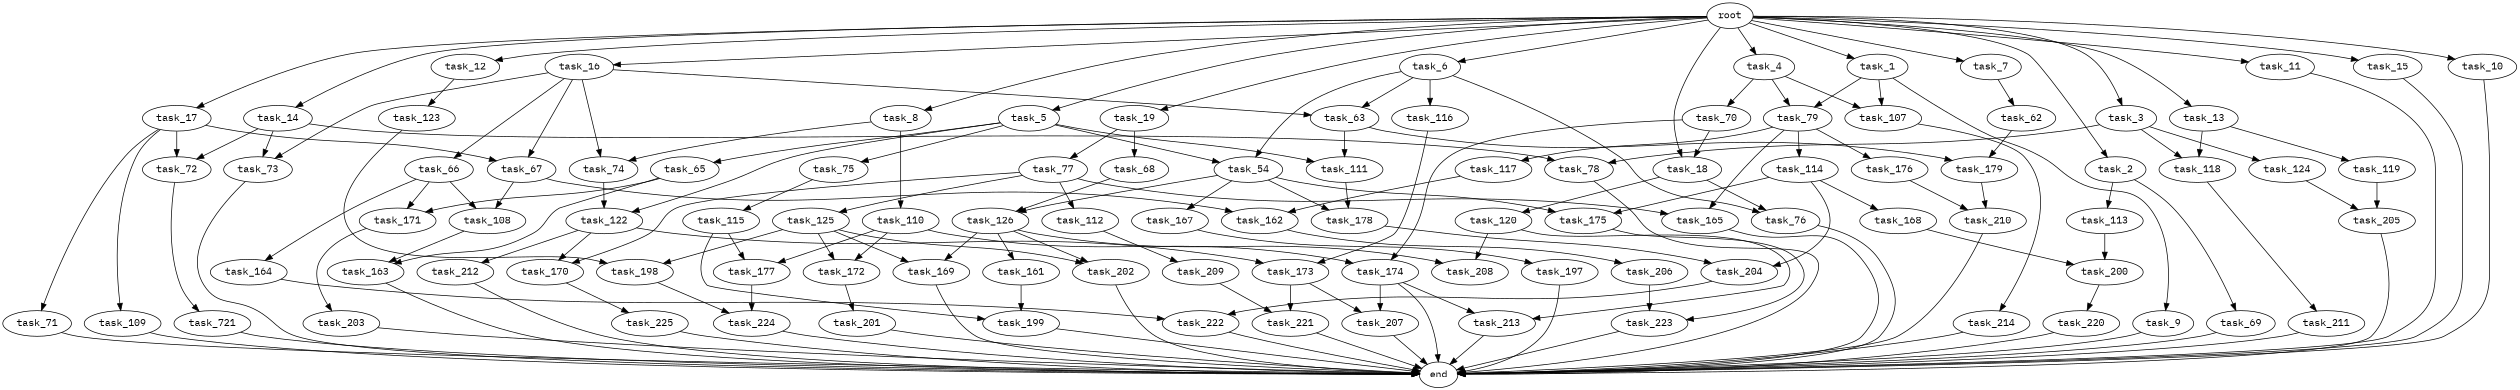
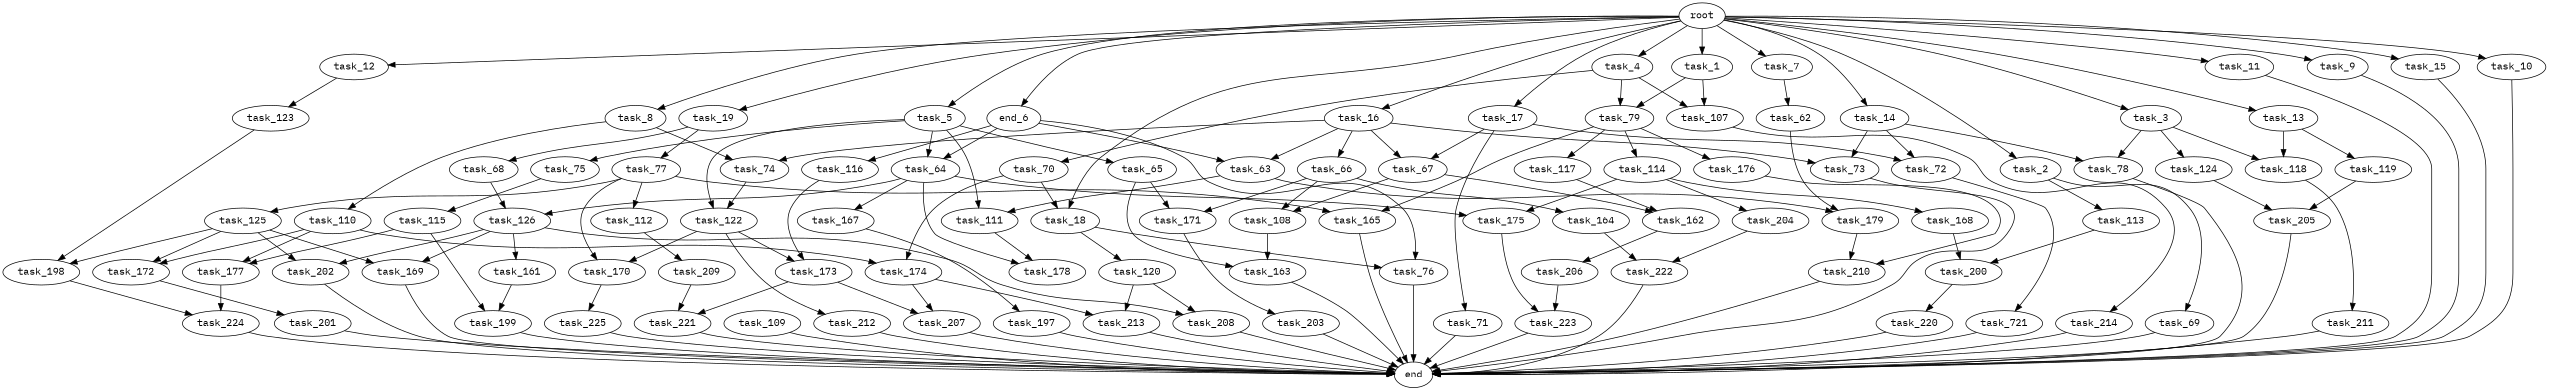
node "task_6": label "task_6" -> "end_6"
node "task_54": label "task_54" -> "task_64"
edge "task_1" -> "task_9": now "root" -> "task_9"
edge "task_17" -> "task_109": removed
edge "task_178" -> "task_204": removed
edge "task_174" -> "end": now "task_208" -> "end"
